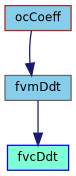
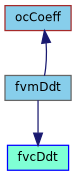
edge "ocCoeff" -> "fvmDdt": reversed
